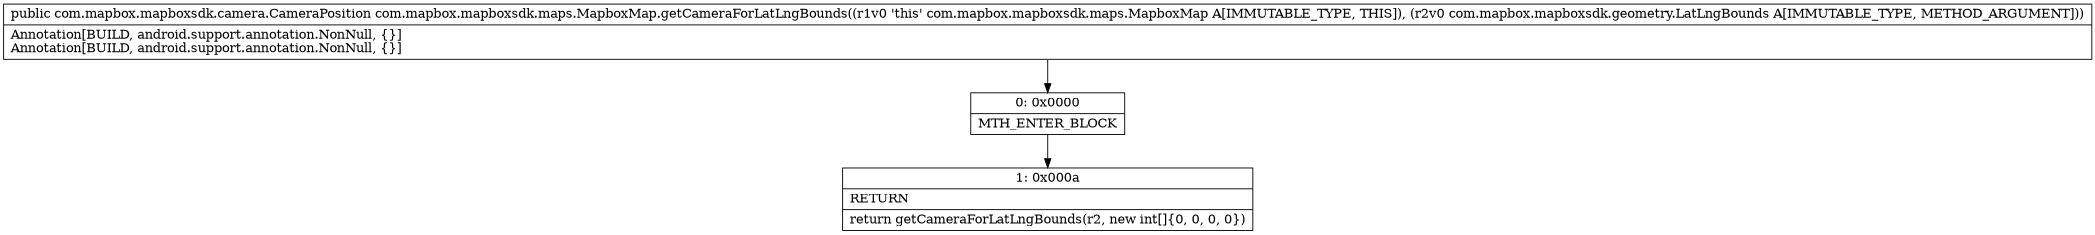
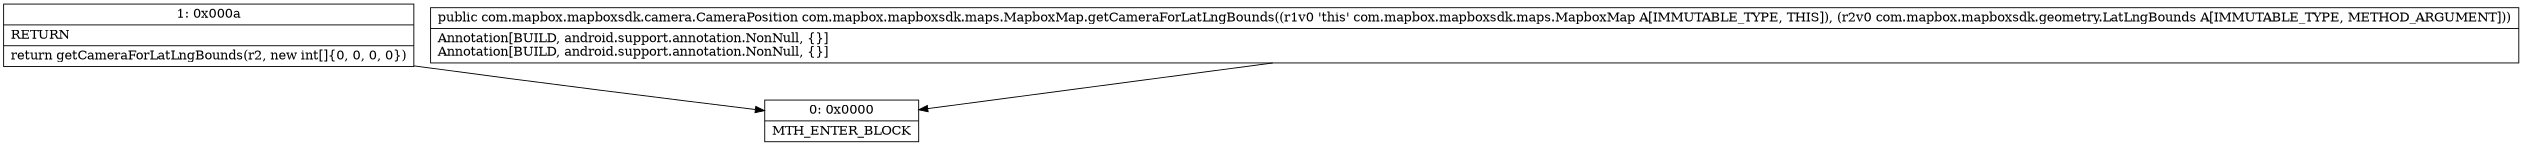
edge "0: 0x0000" -> "1: 0x000a": reversed
